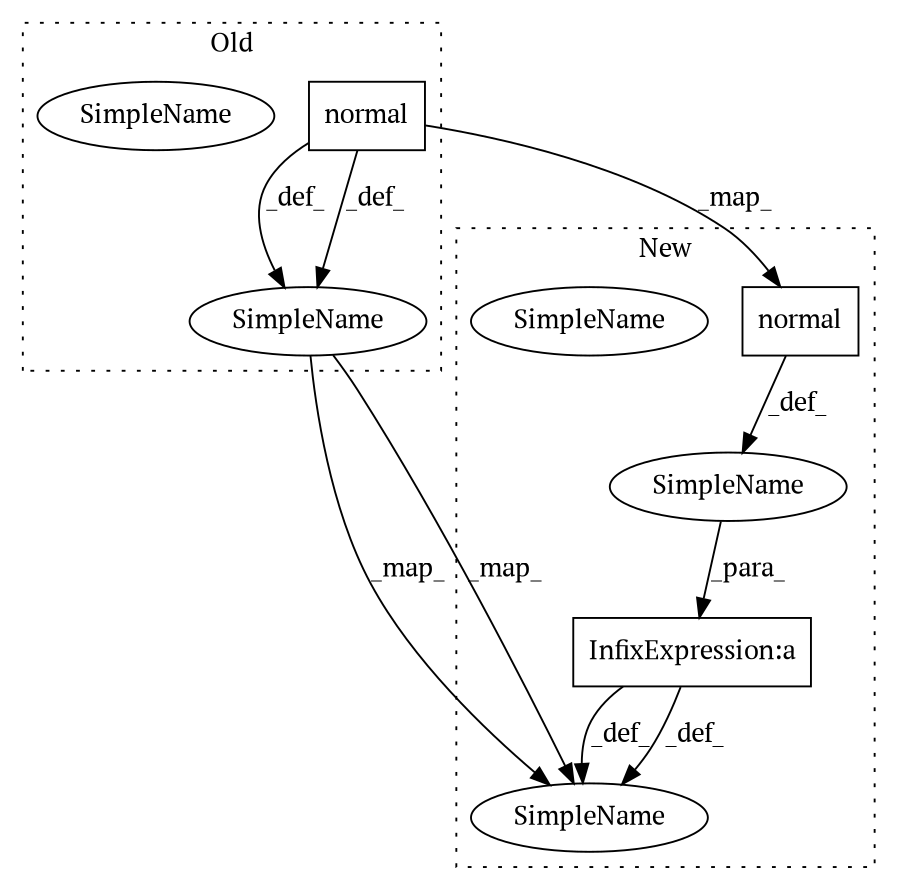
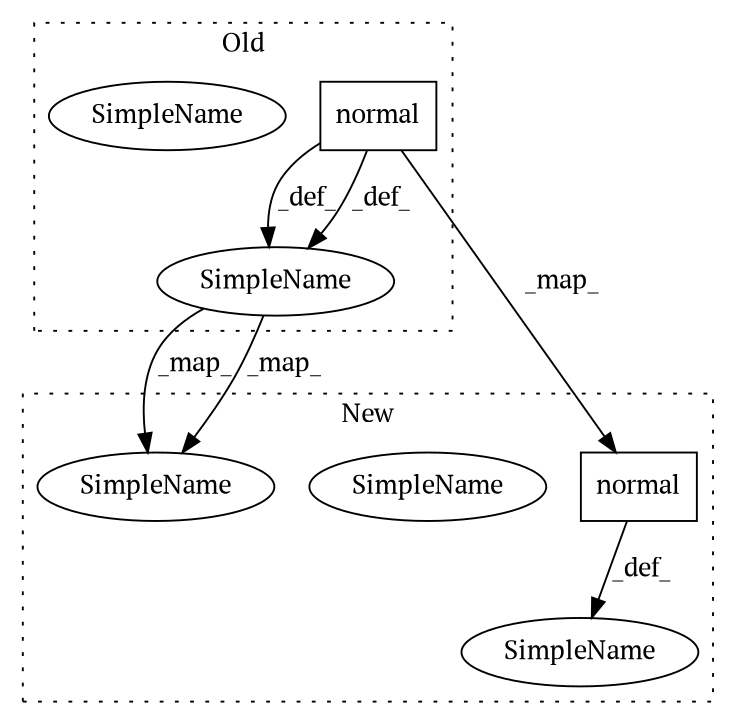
node "InfixExpression:a": removed
